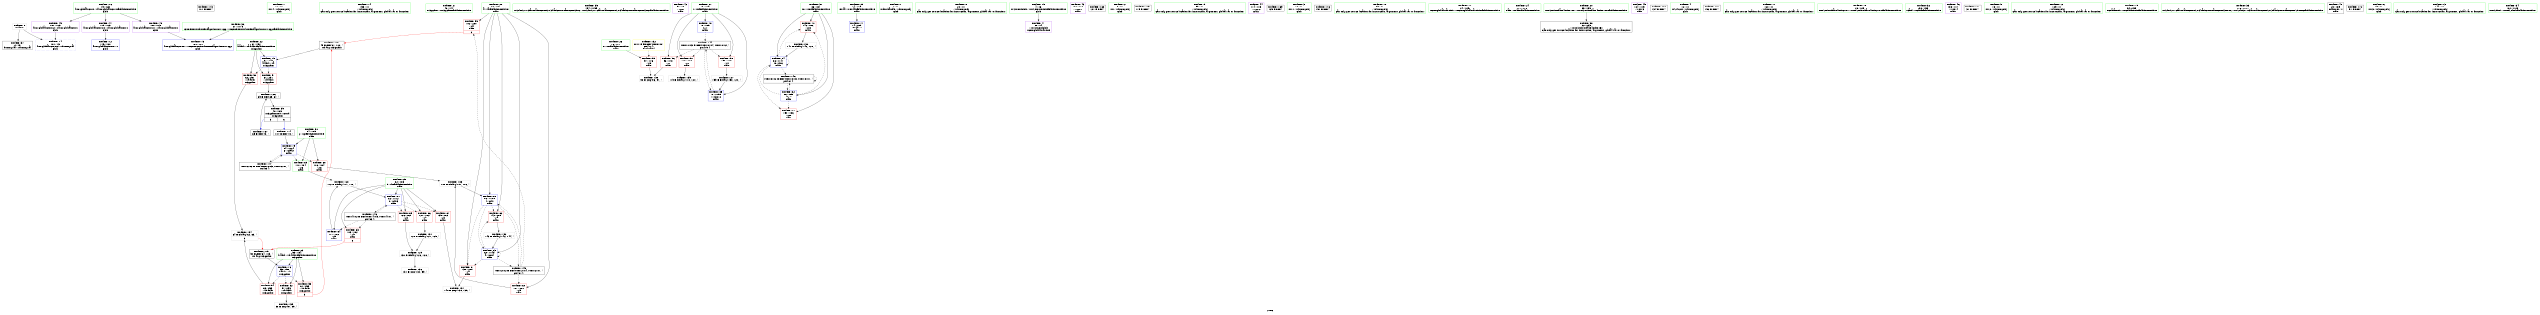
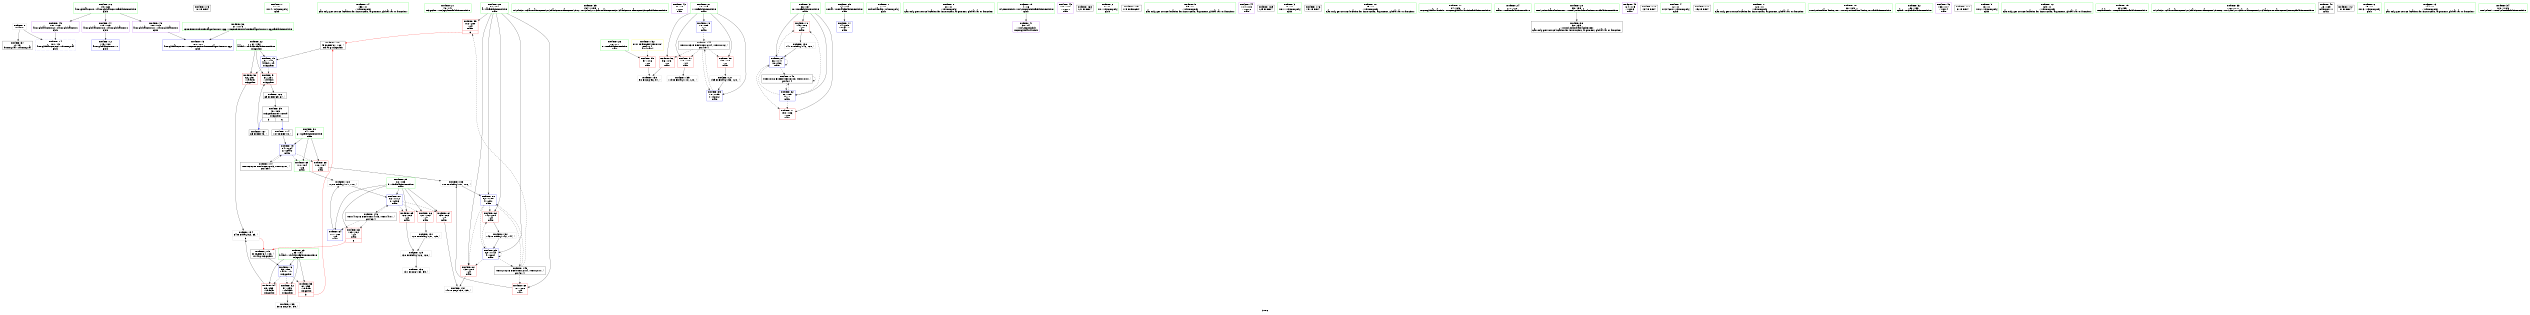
node "NodeID: 175": text "115 = PHI()" -> "115 = ENCHI()"
edge "NodeID: 167" -> "NodeID: 126": now "NodeID: 167" -> "NodeID: 51"
